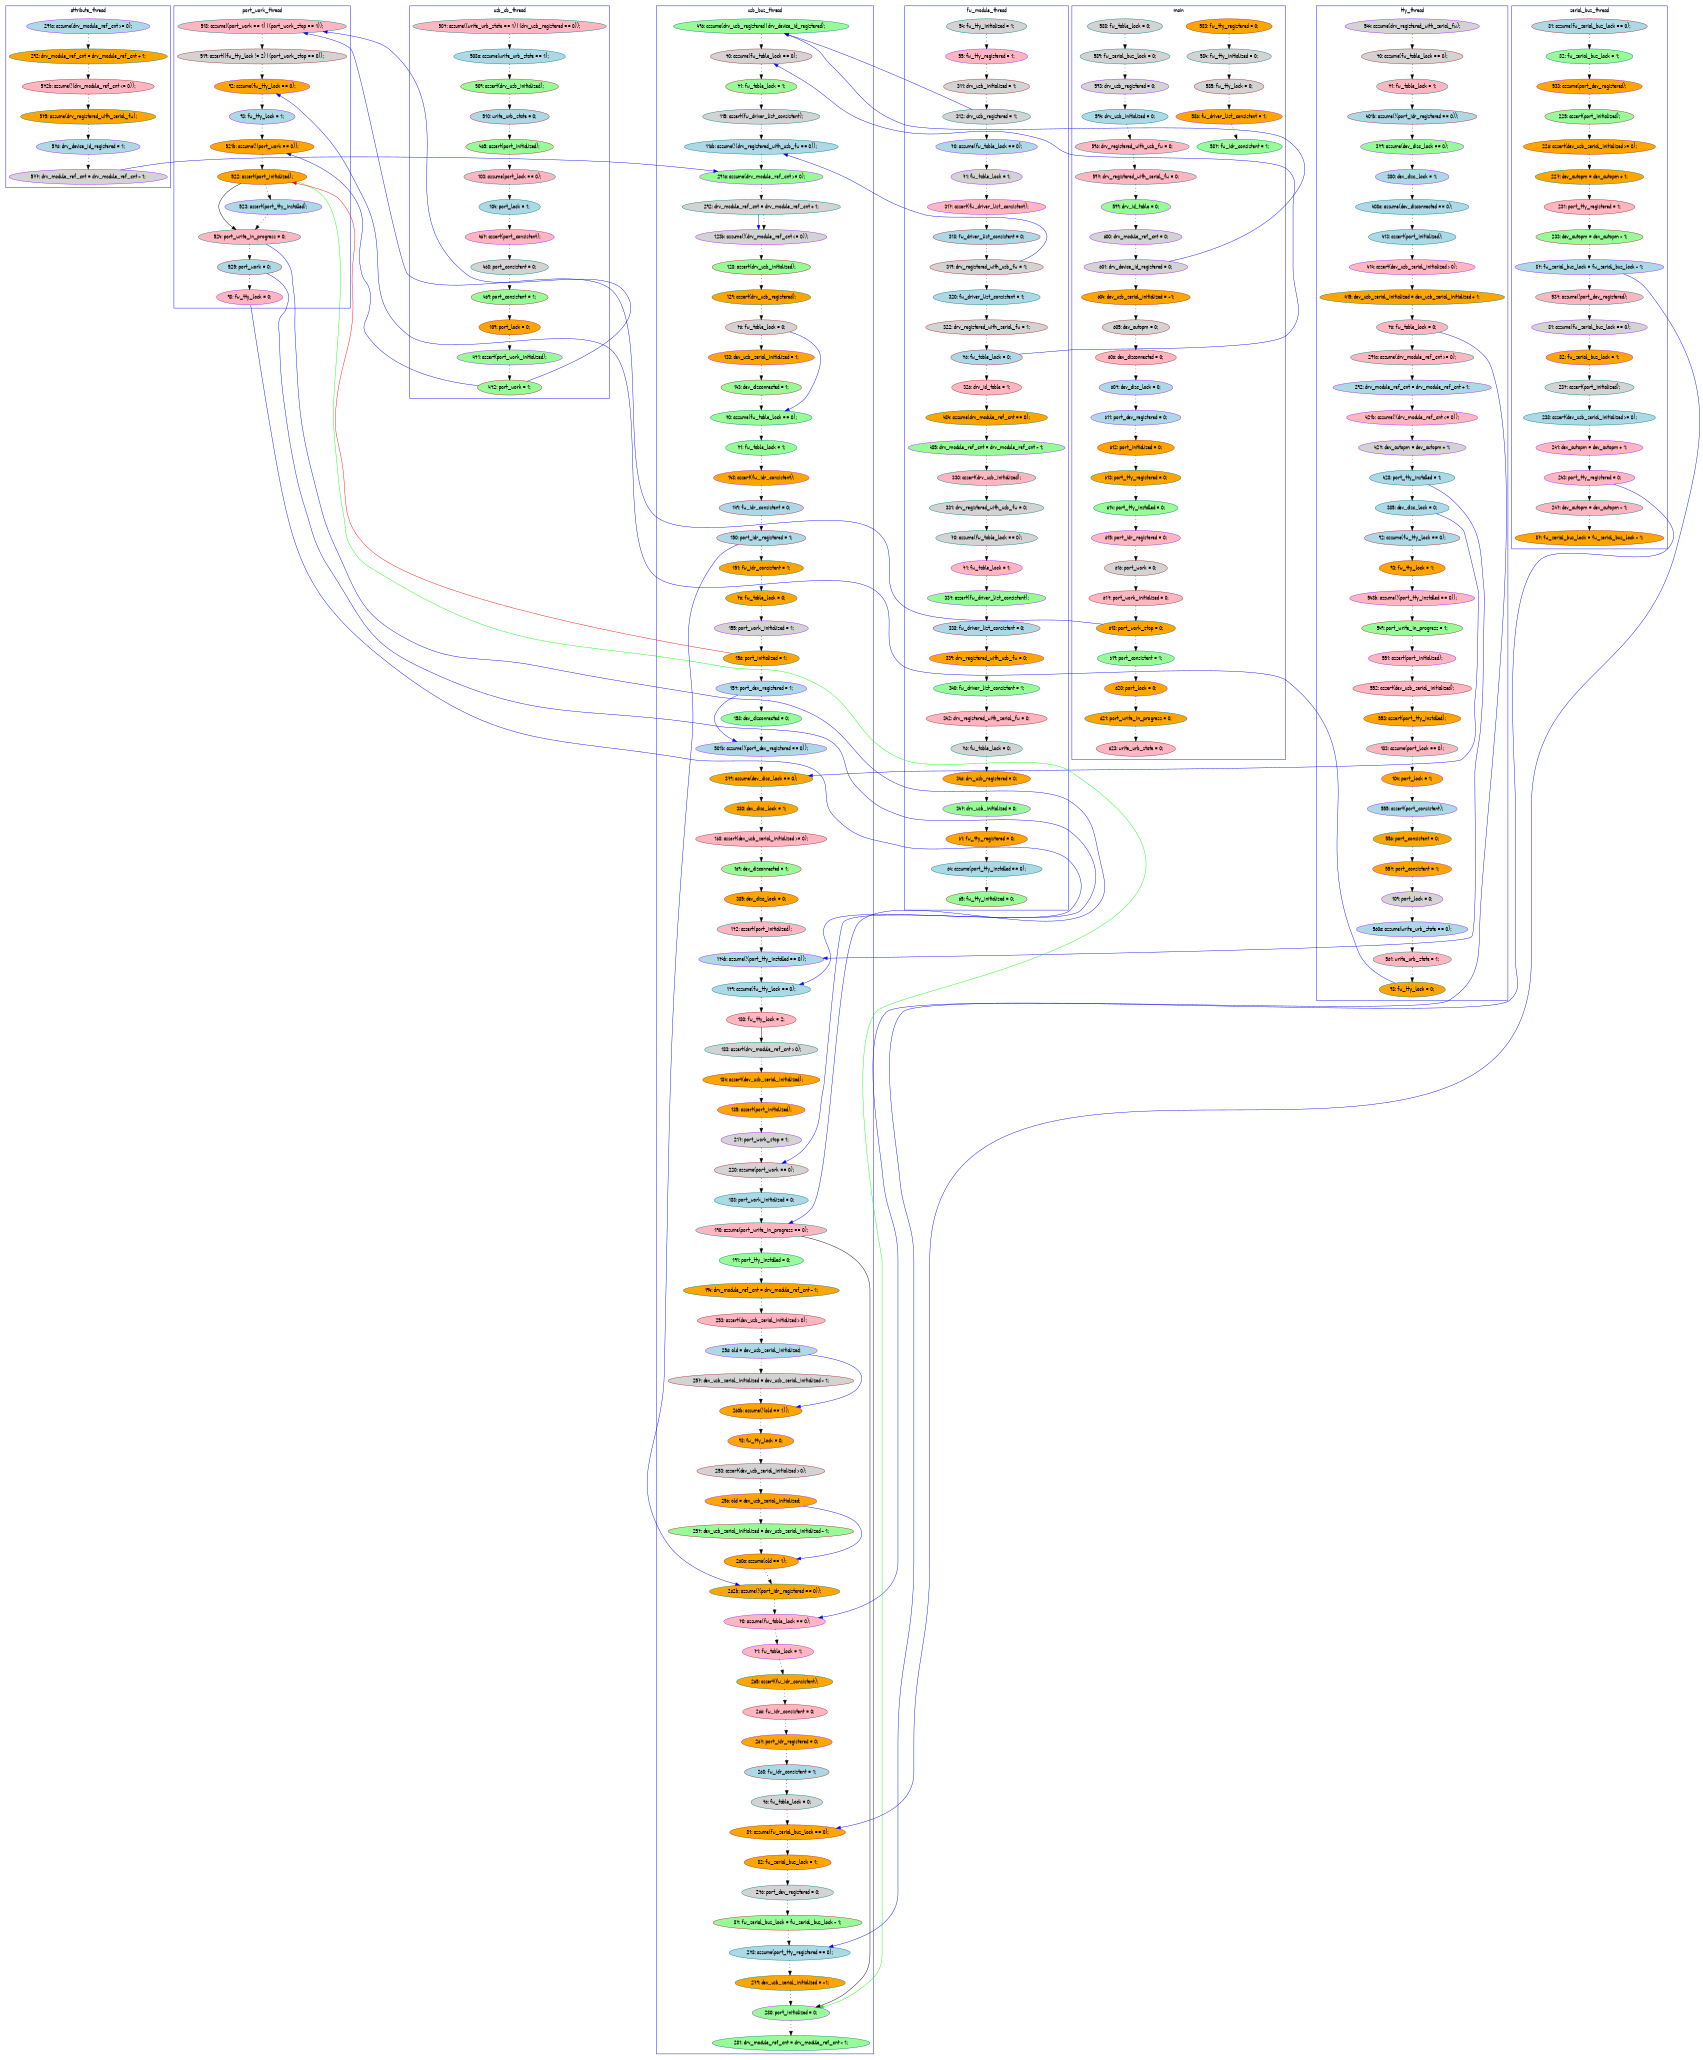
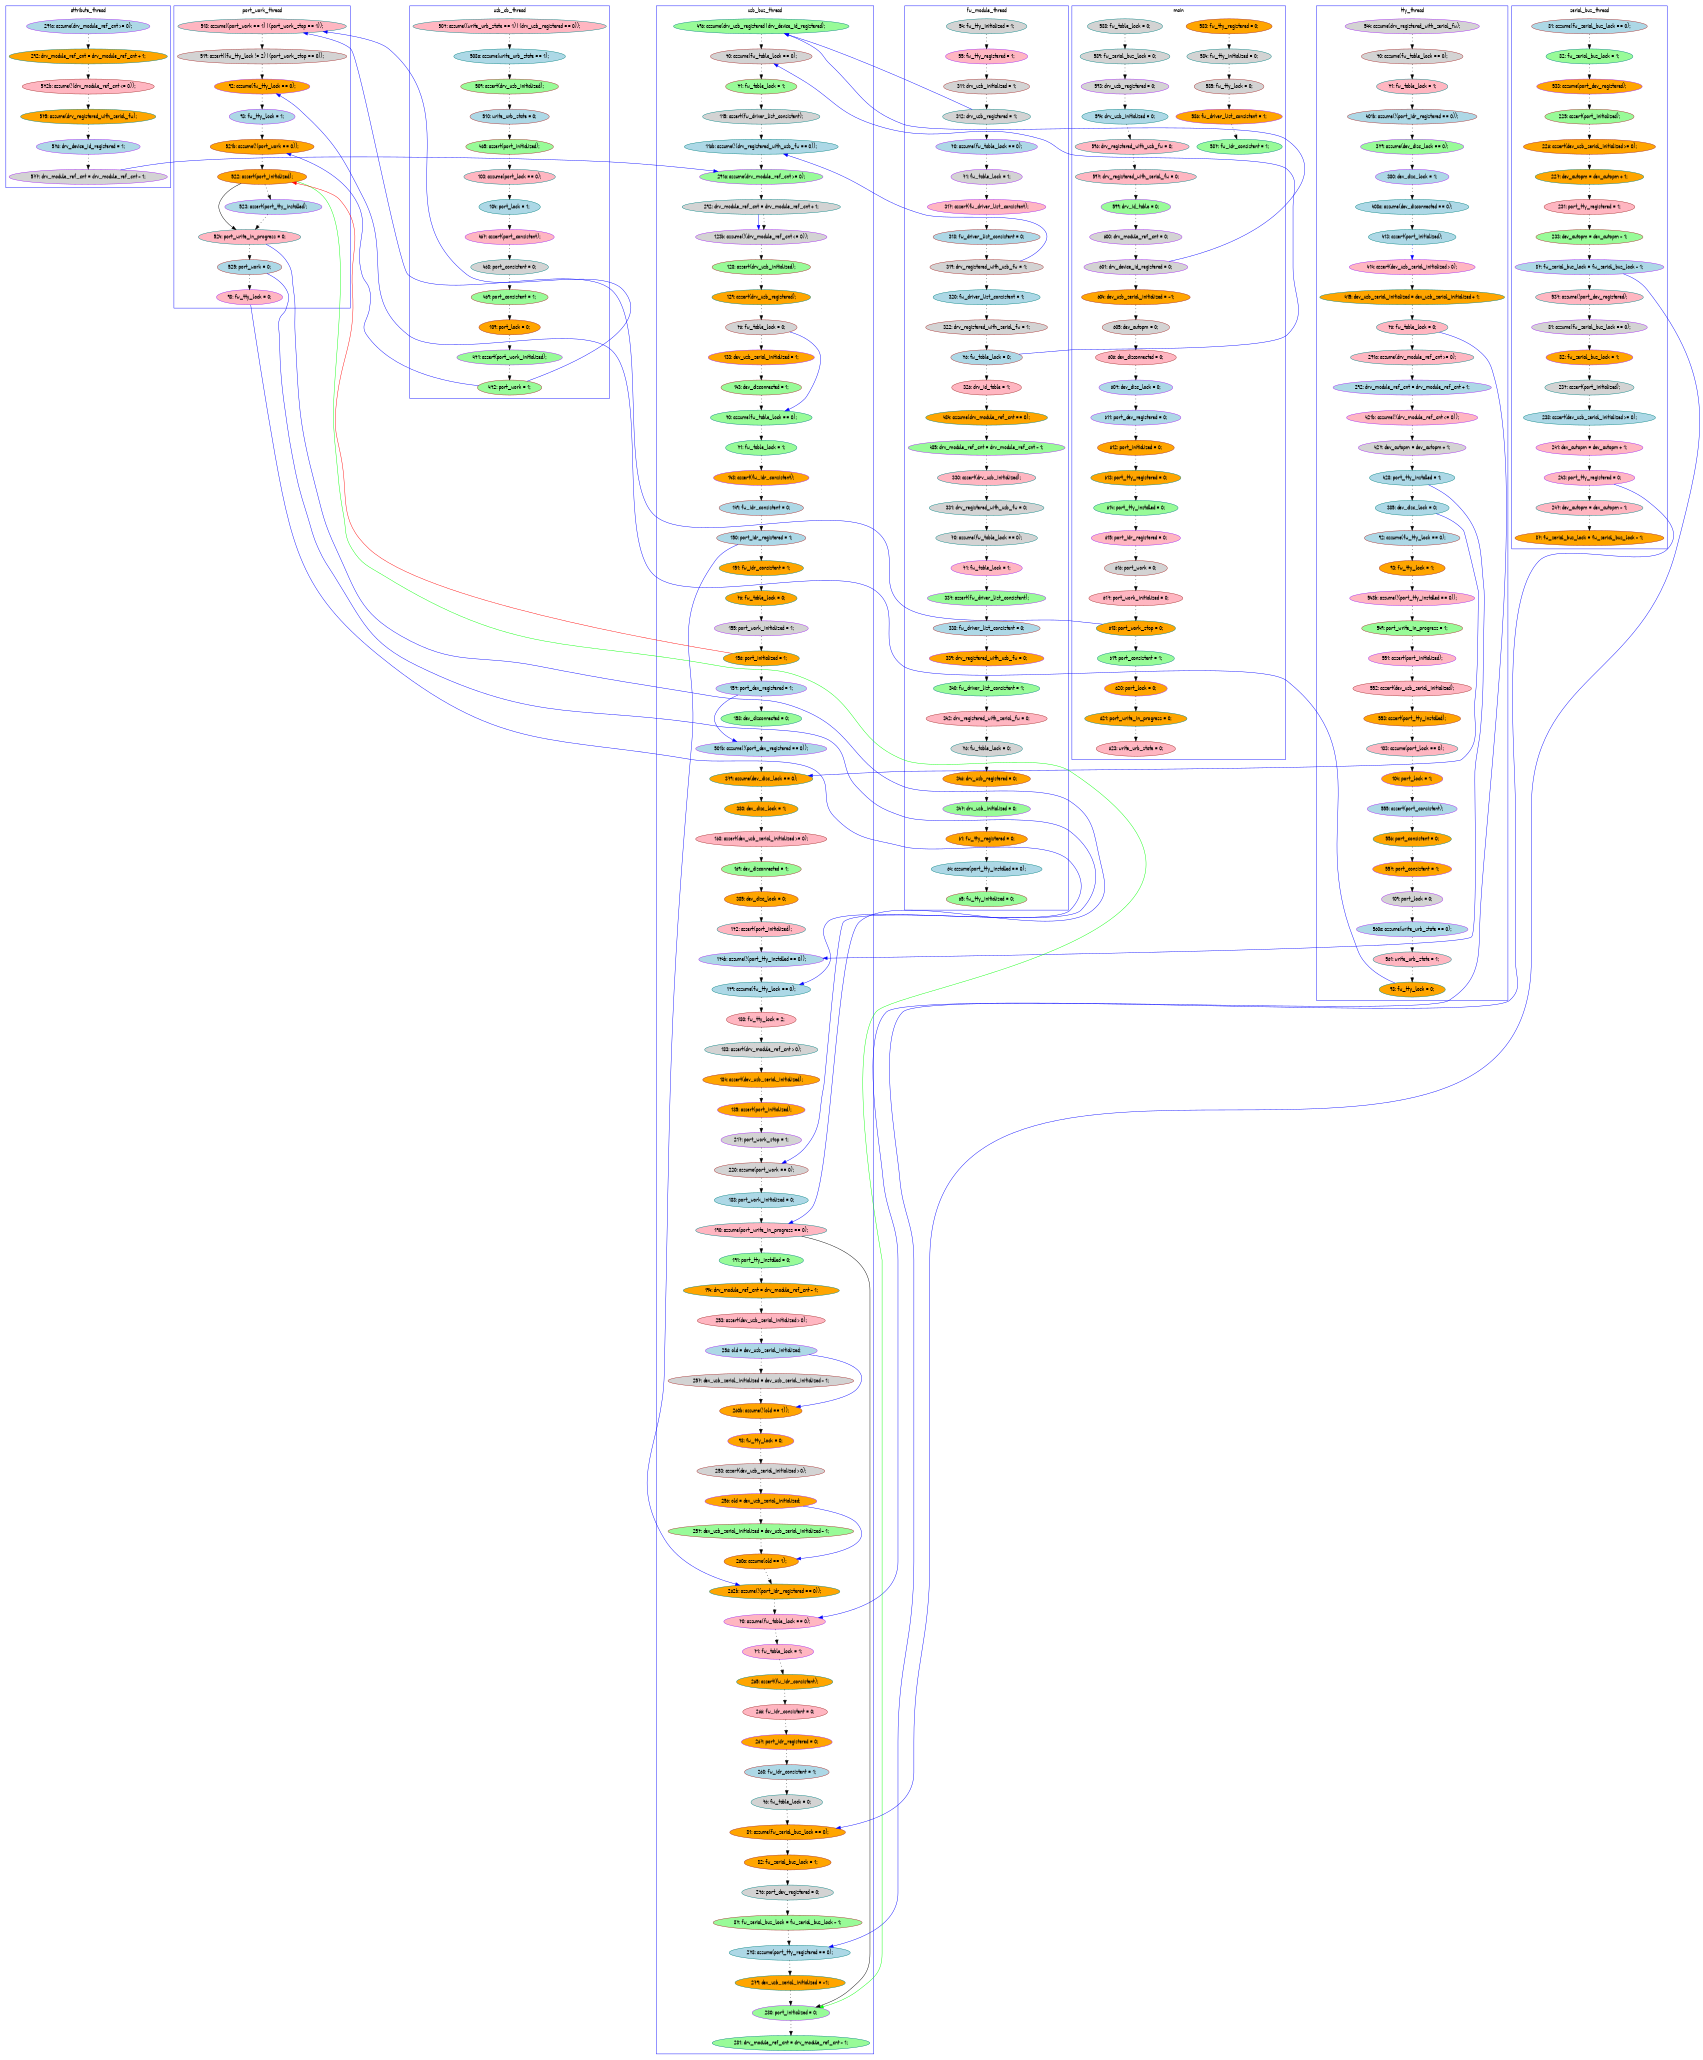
edge "413: assert(port_initialized);" -> "414: assert(dev_usb_serial_initialized > 0);": color black -> Blue
edge "180: fw_tty_lock = 2;" -> "183: assert(drv_module_ref_cnt > 0);": style solid -> dotted
